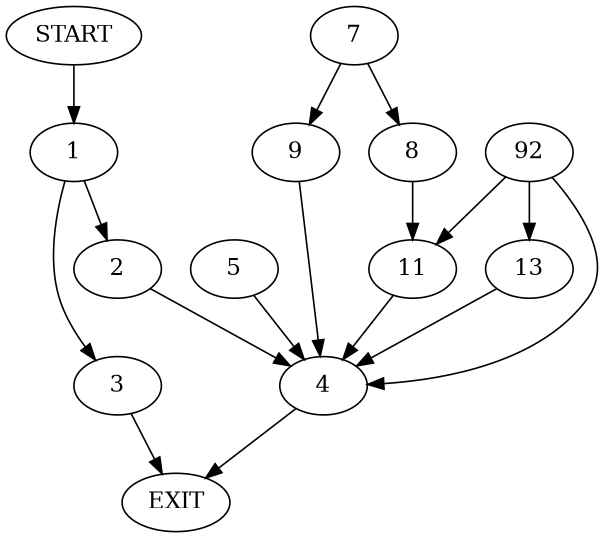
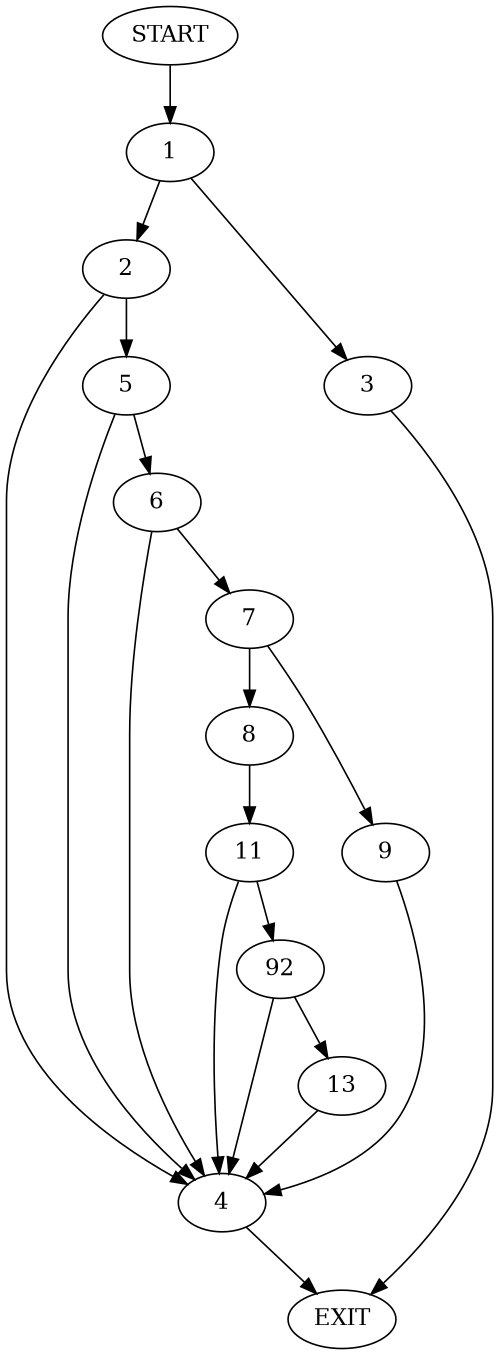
edge "92" -> "11": reversed
edge "2" -> "5": added
node "6": added
